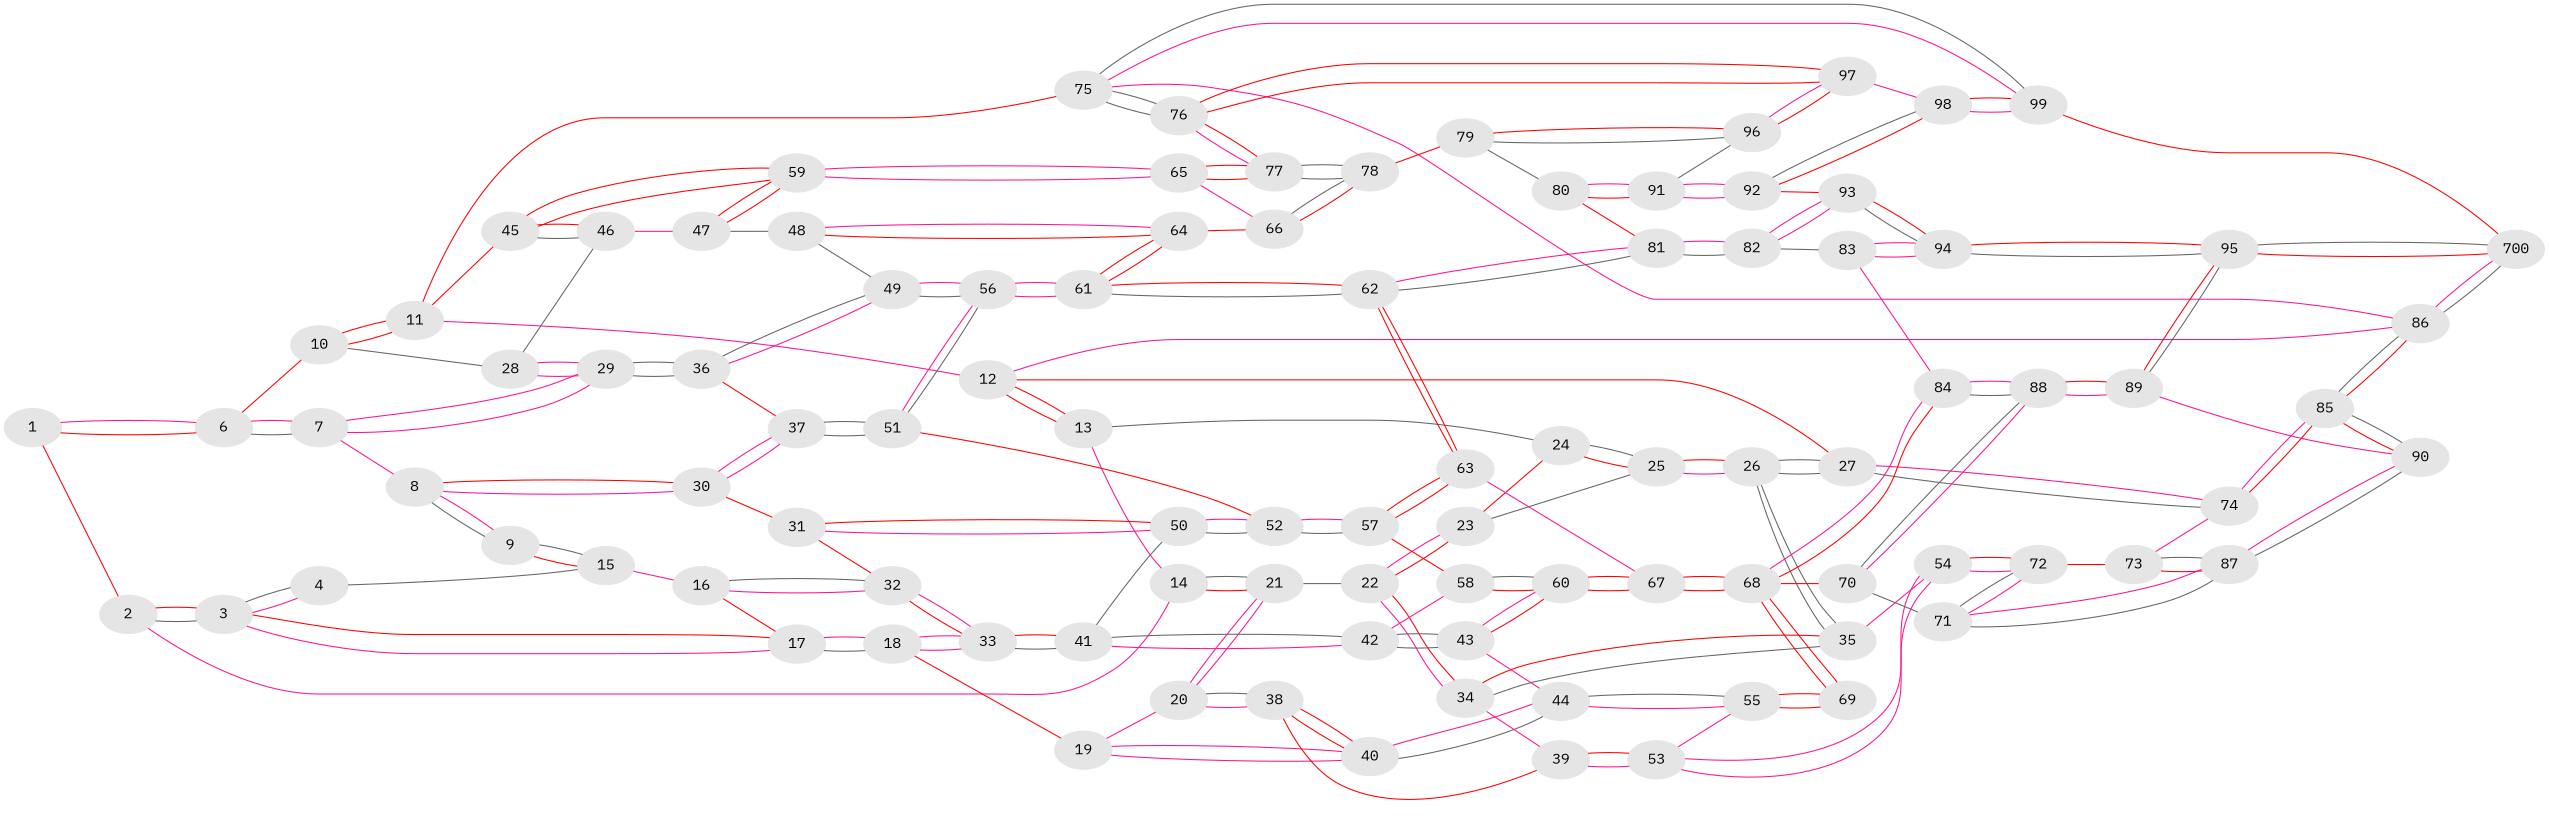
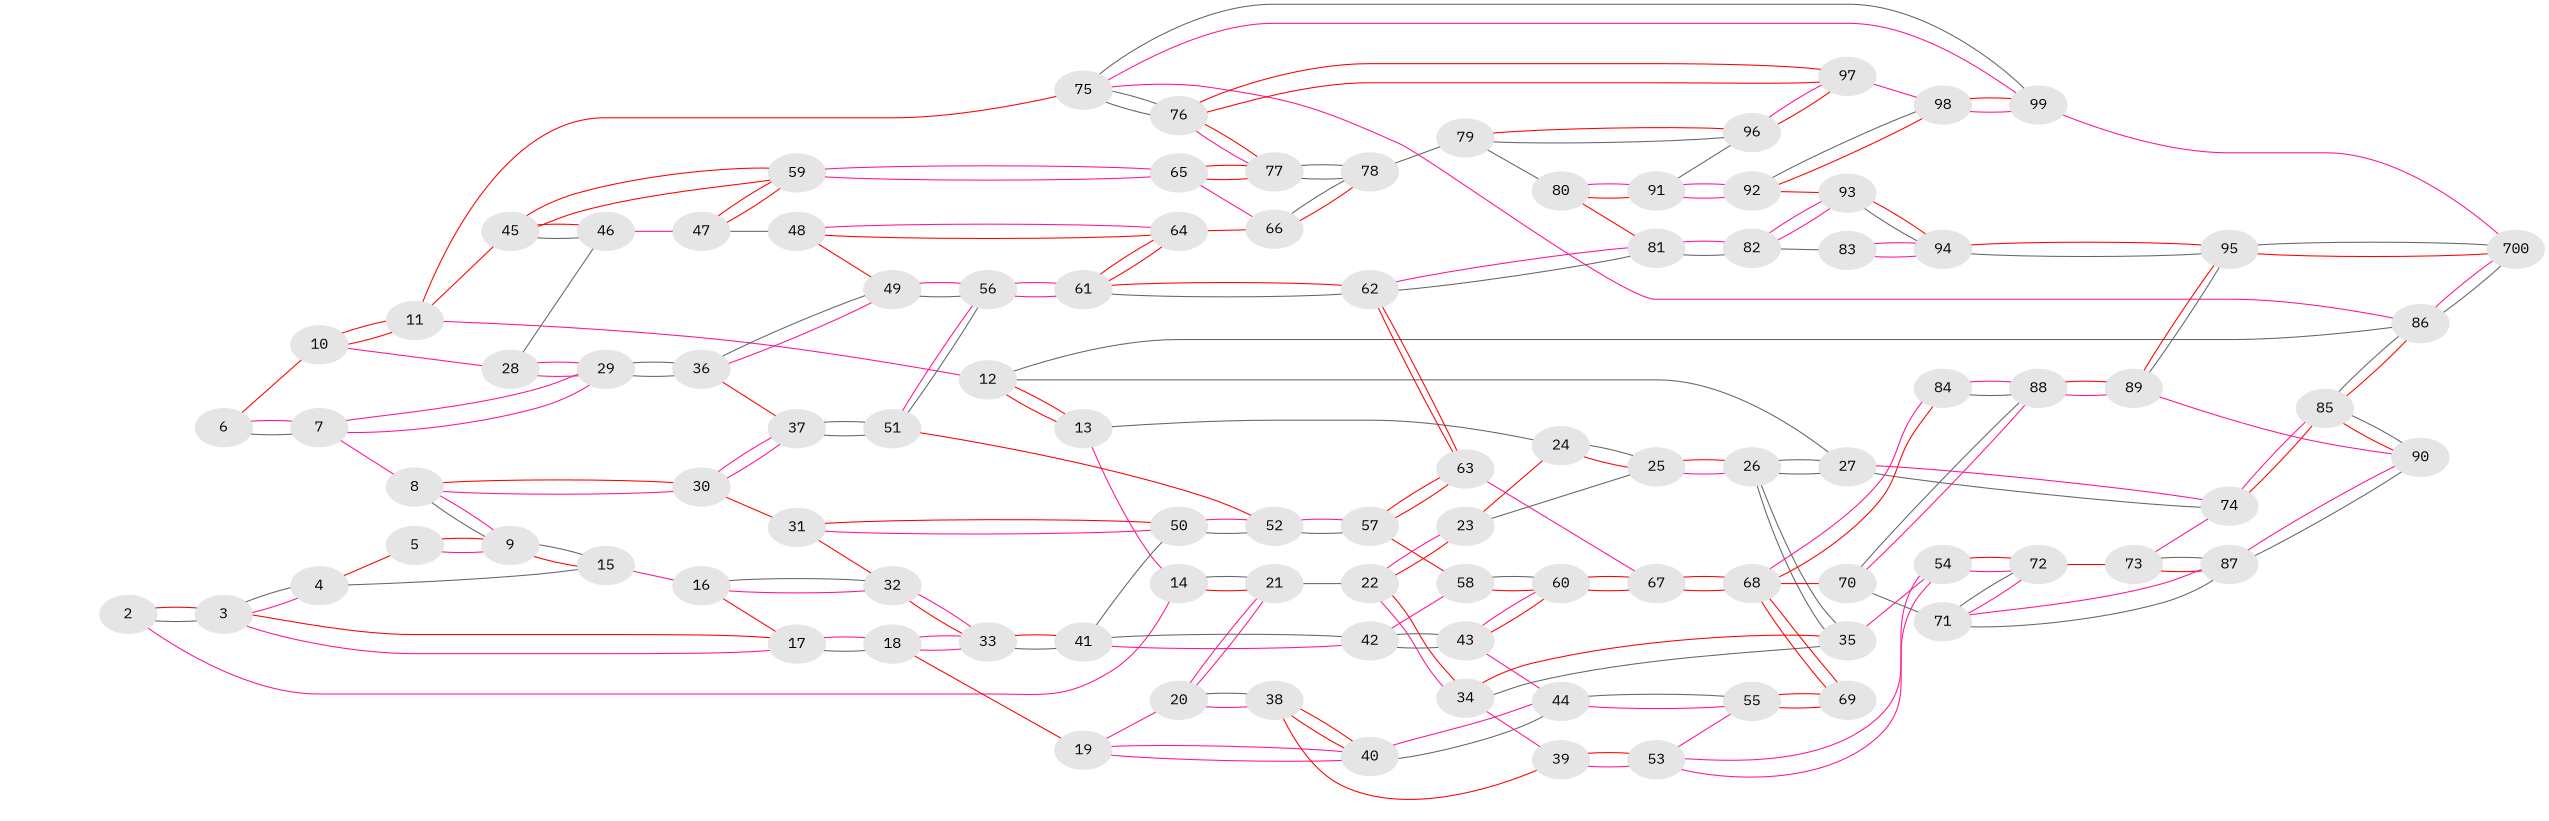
edge "99" -- "700": color red -> deeppink
edge "79" -- "78": color red -> gray40
edge "48" -- "49": color gray40 -> red
edge "83" -- "84": removed
edge "86" -- "12": color deeppink -> gray40
edge "10" -- "28": color gray40 -> deeppink
edge "12" -- "27": color red -> gray40
node "1": removed
node "5": added
